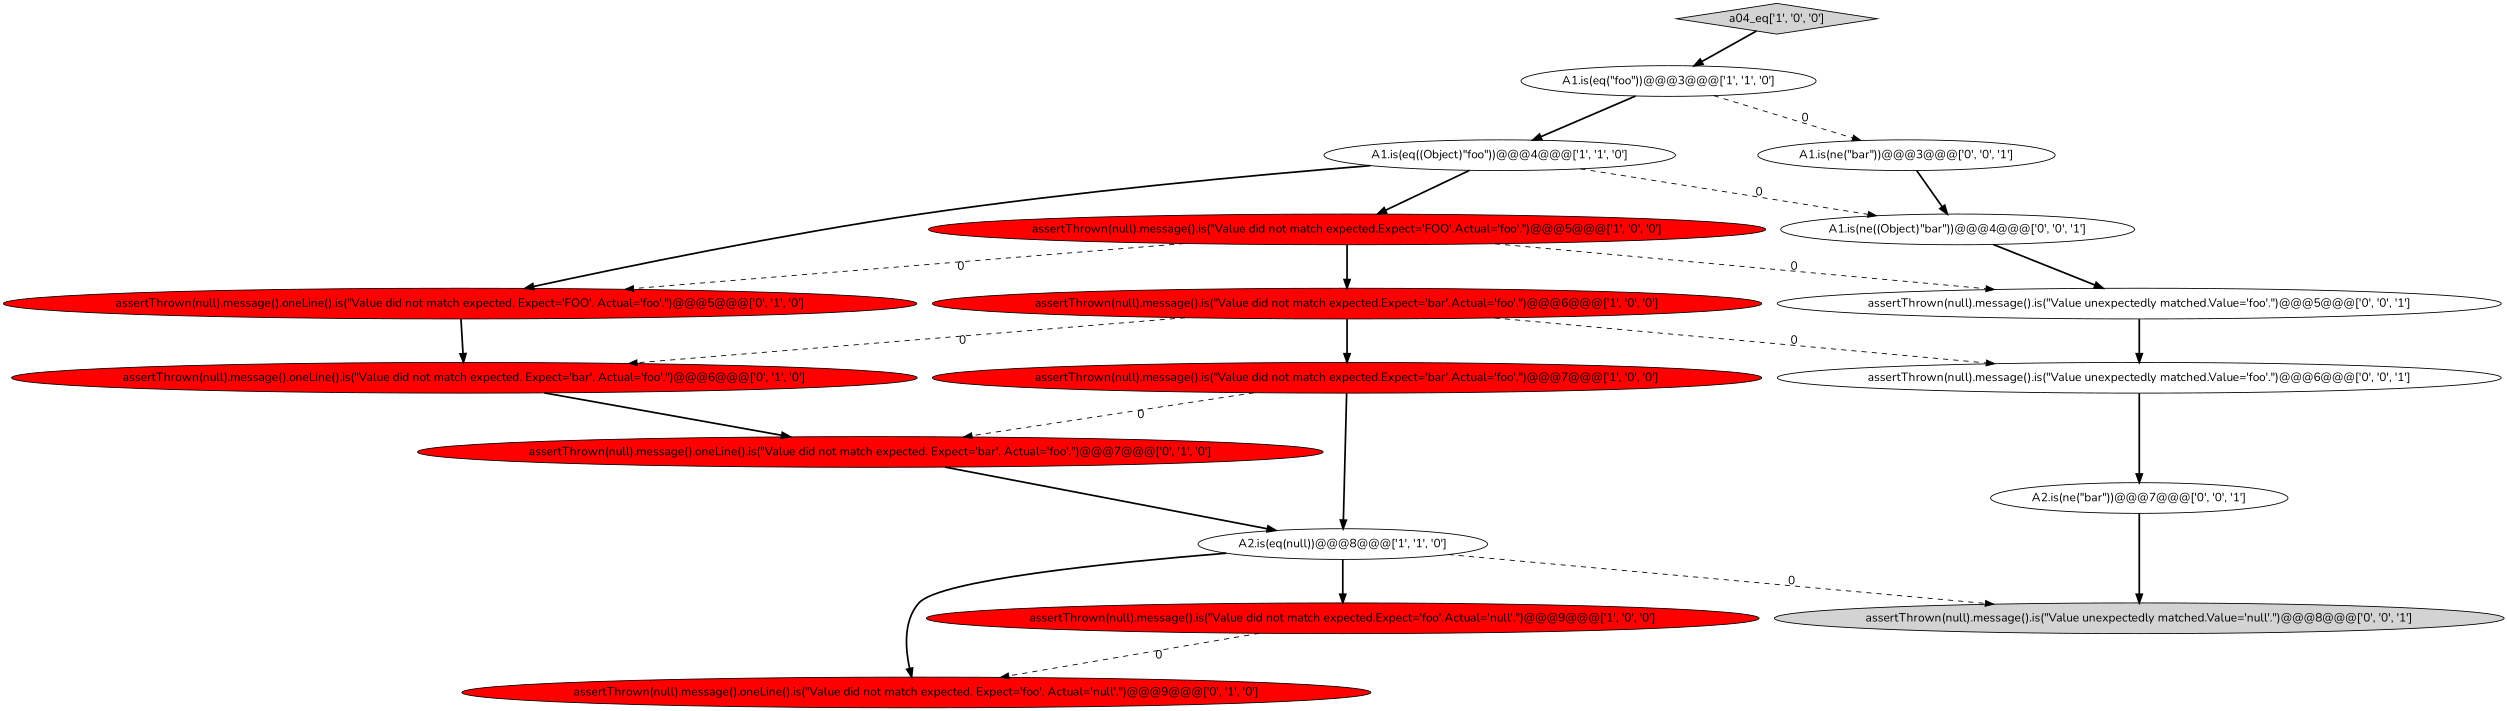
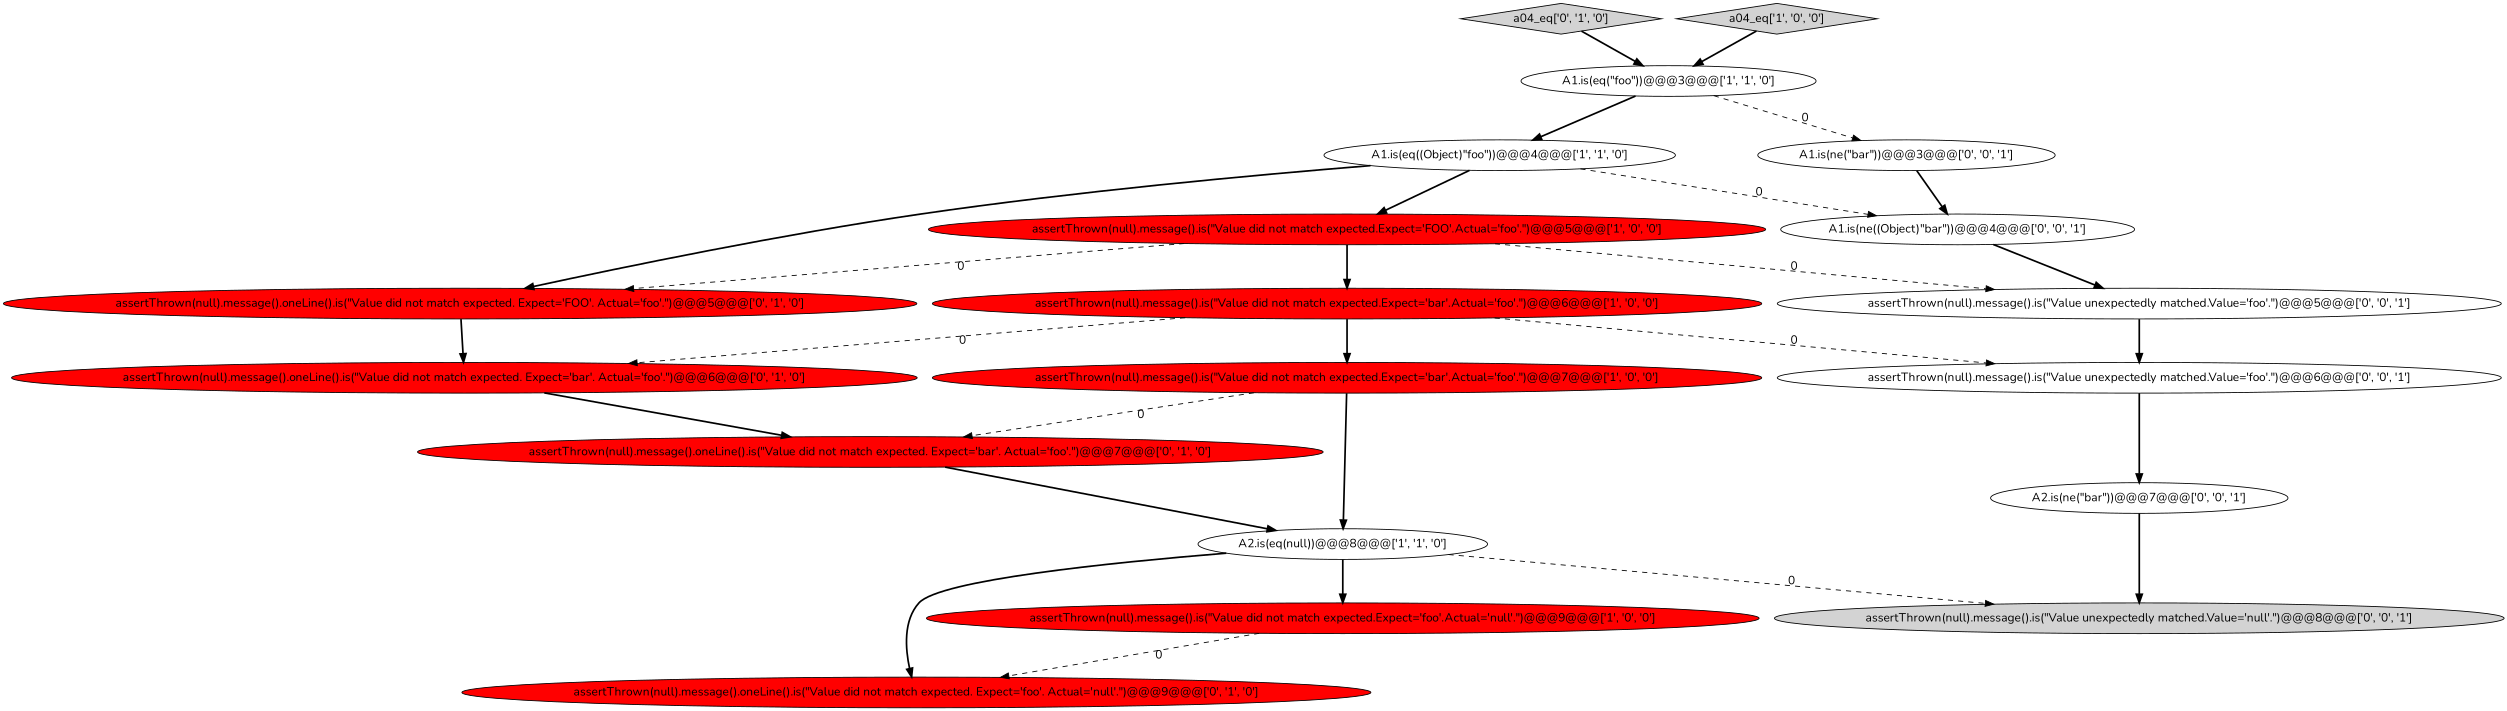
node "a04_eq['0', '1', '0']": added
